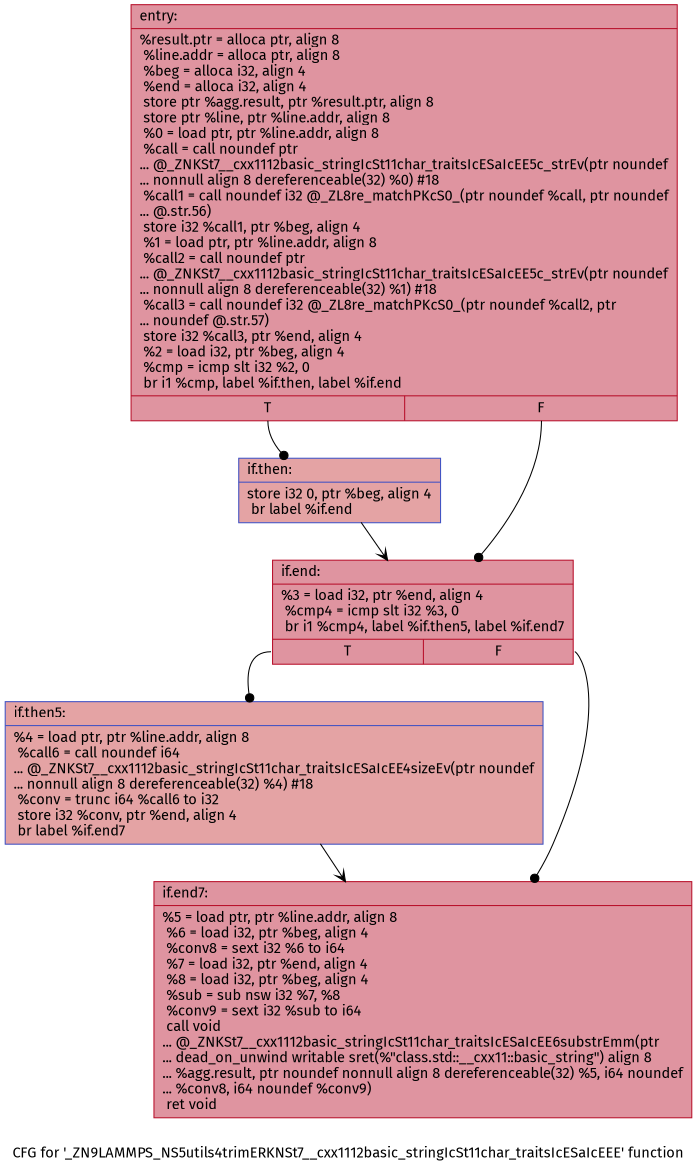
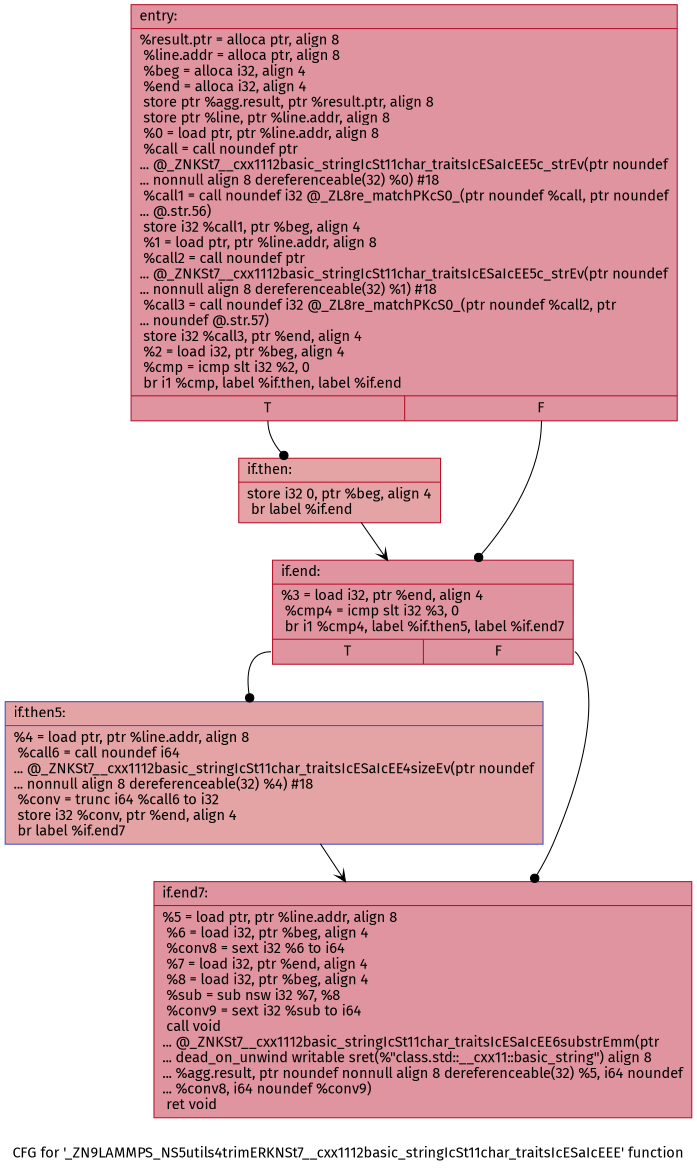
node "if.then:": color #3d50c3ff -> #b70d28ff
